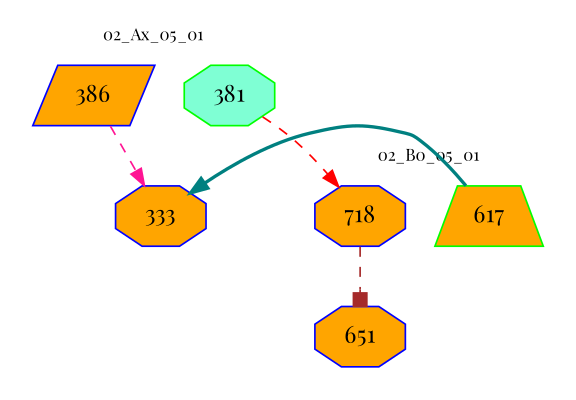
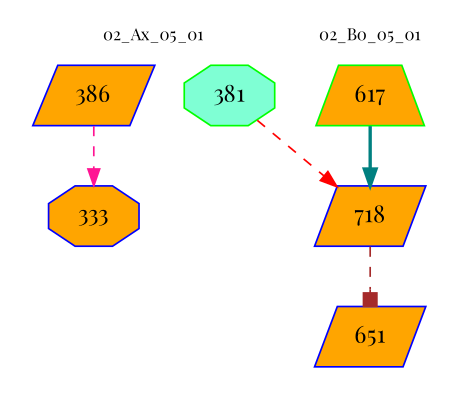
edge "617" -> "333": now "617" -> "718"
node "718": shape octagon -> parallelogram
node "651": shape octagon -> parallelogram
